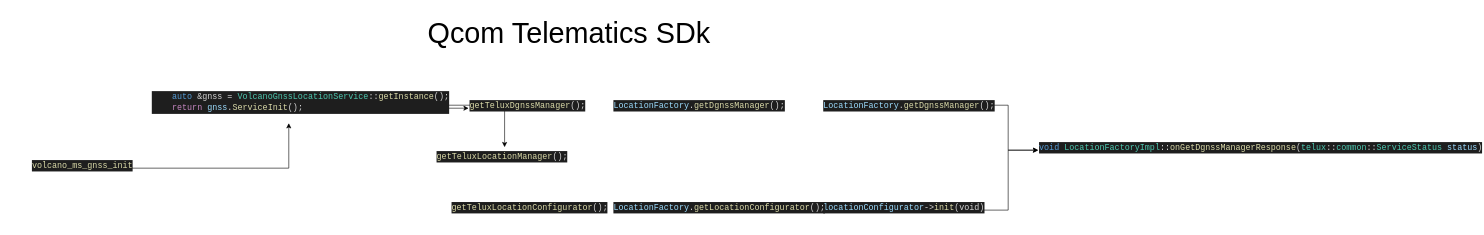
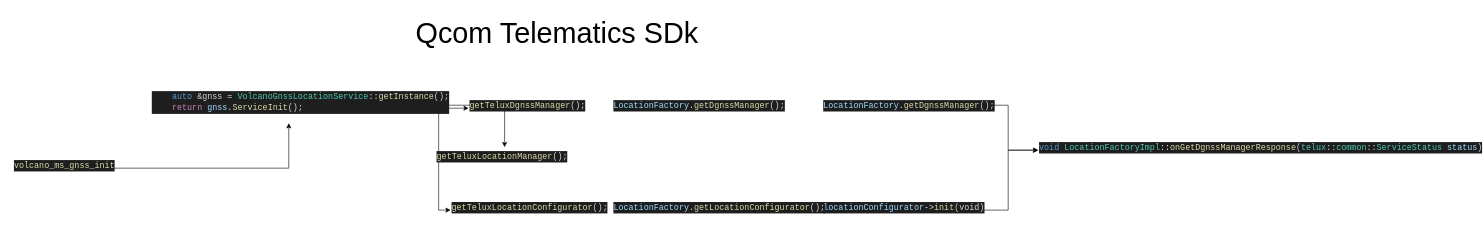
node "Qcom Telematics SDk": moved (594, 33) -> (582, 33)
node "volcano_ms_gnss_init": moved (75, 168) -> (57, 168)
edge "auto &gnss = VolcanoGnssLocationService::getInstance(); return gnss.ServiceInit();" -> "getTeluxLocationConfigurator();": added
